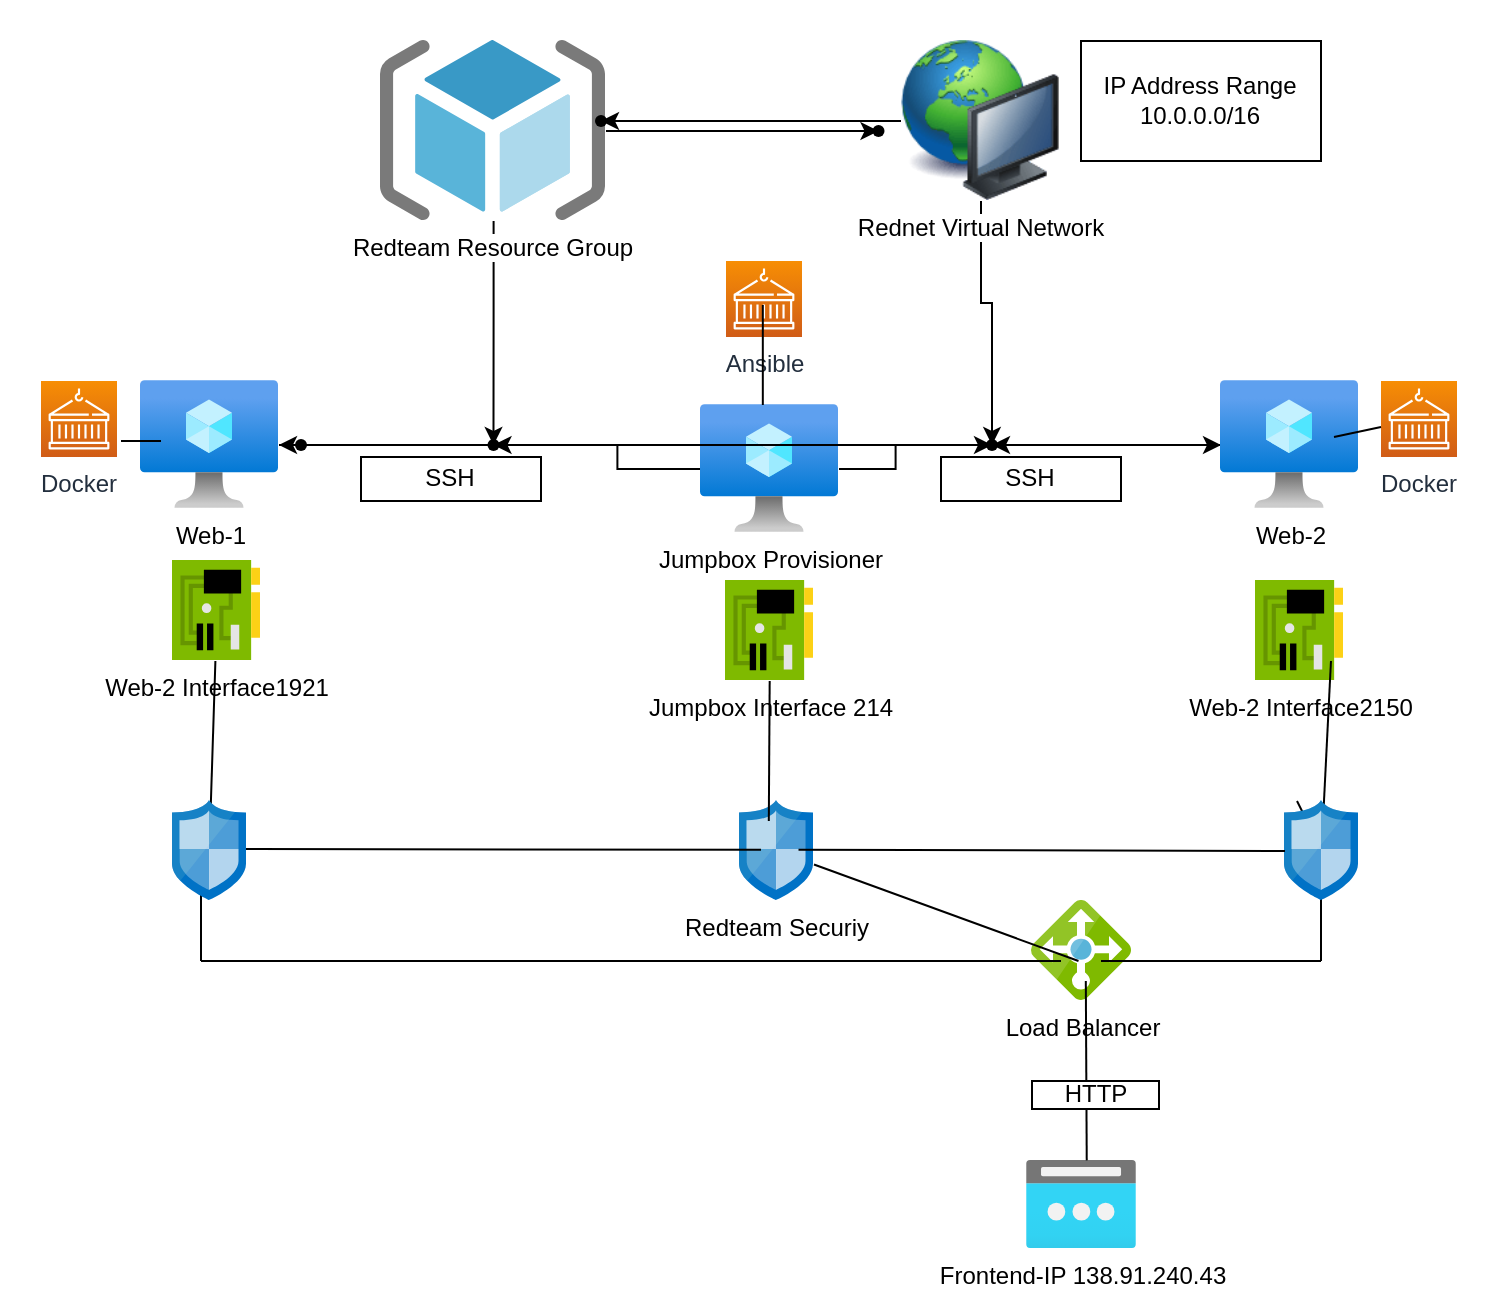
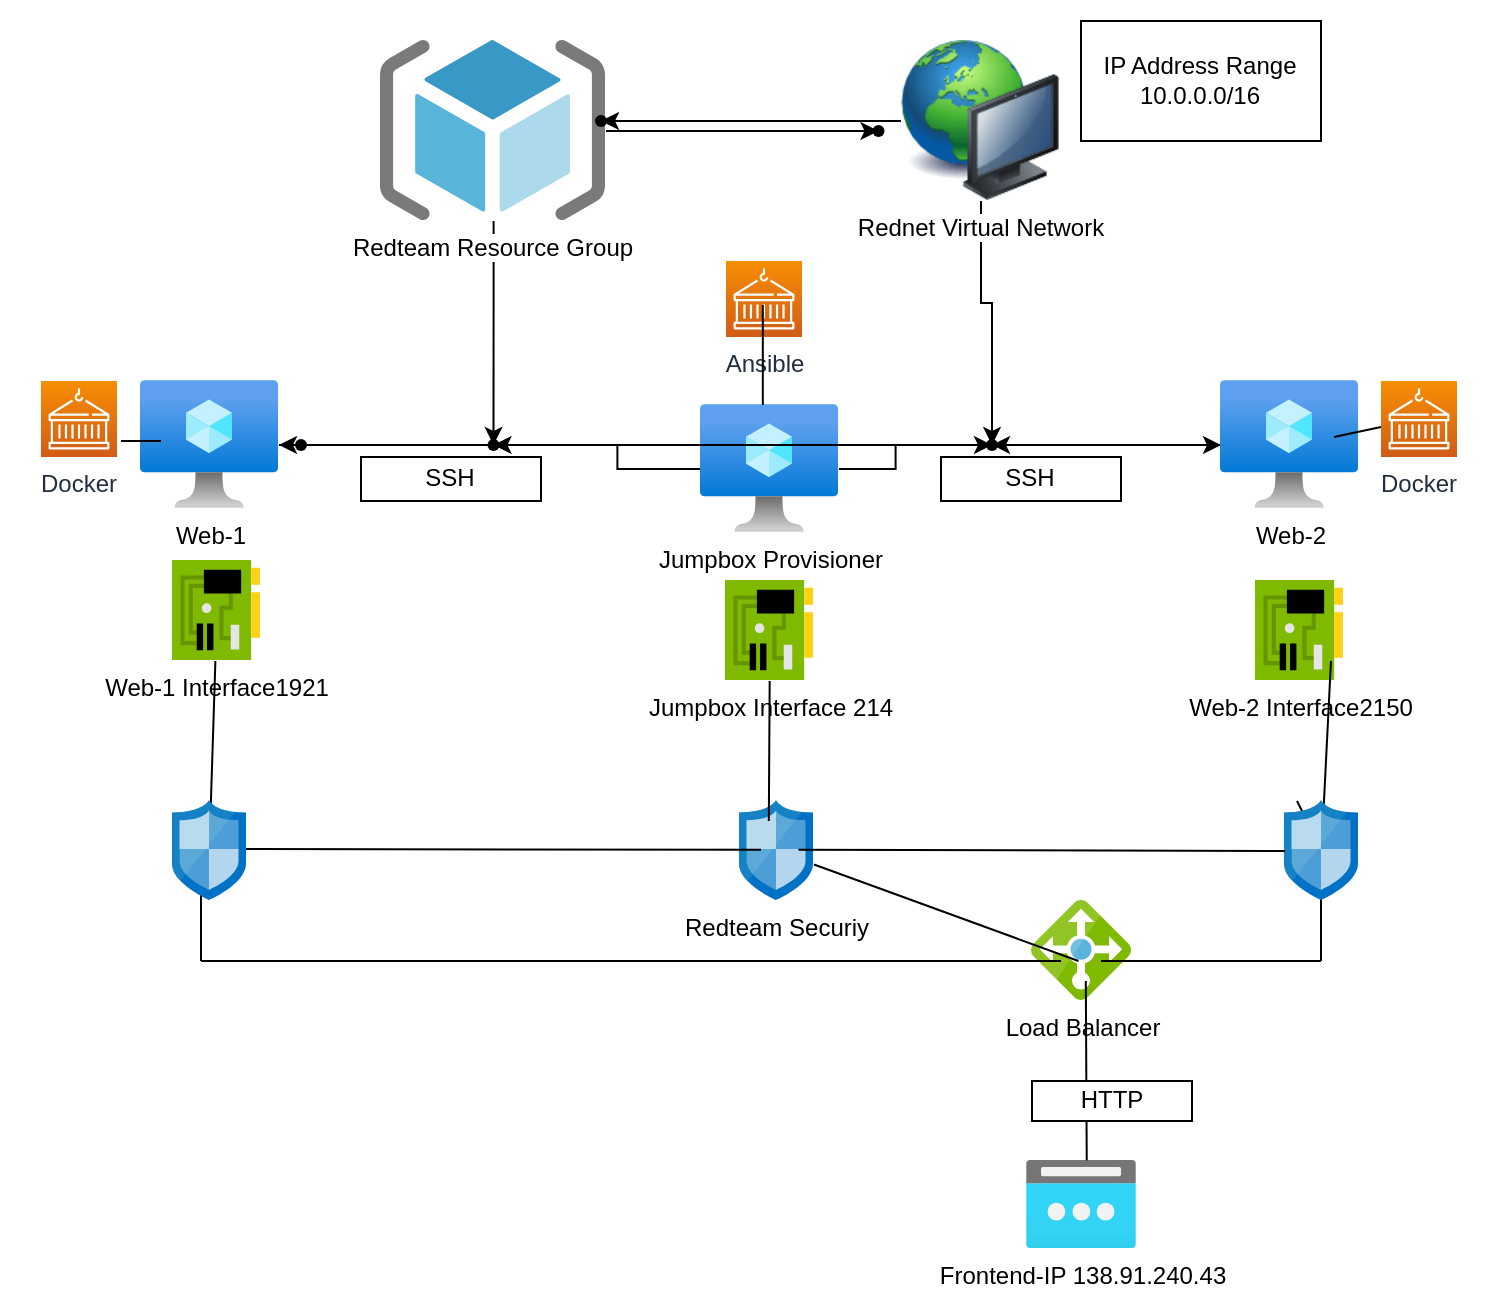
node "IP Address Range 10.0.0.0/16": moved (1201, 101) -> (1201, 81)
node "Web-2 Interface1921": label "Web-2 Interface1921" -> "Web-1 Interface1921"
node "HTTP": size 127x28 -> 160x40
